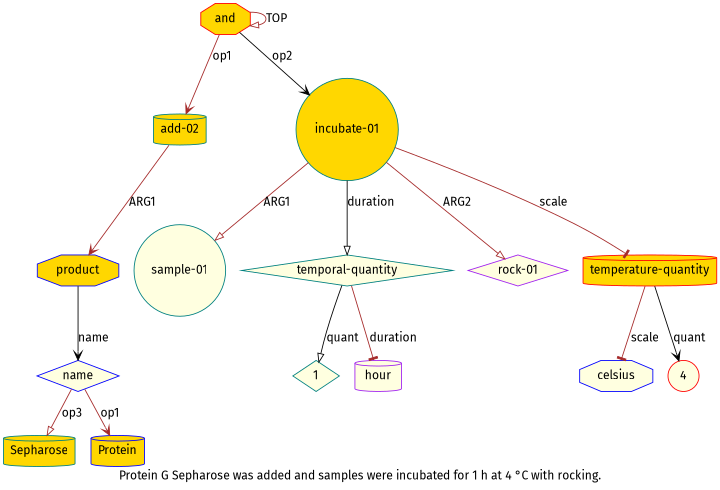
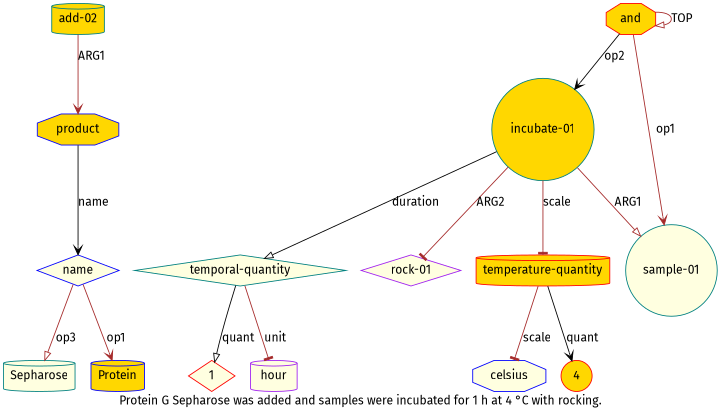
edge "and" -> "add-02": now "and" -> "sample-01"
edge "incubate-01" -> "rock-01": arrowhead onormal -> tee
edge "temporal-quantity" -> "hour": label "duration" -> "unit"
node "1": color teal -> red
node "4": fillcolor lightyellow -> gold
node "Sepharose": fillcolor gold -> lightyellow
